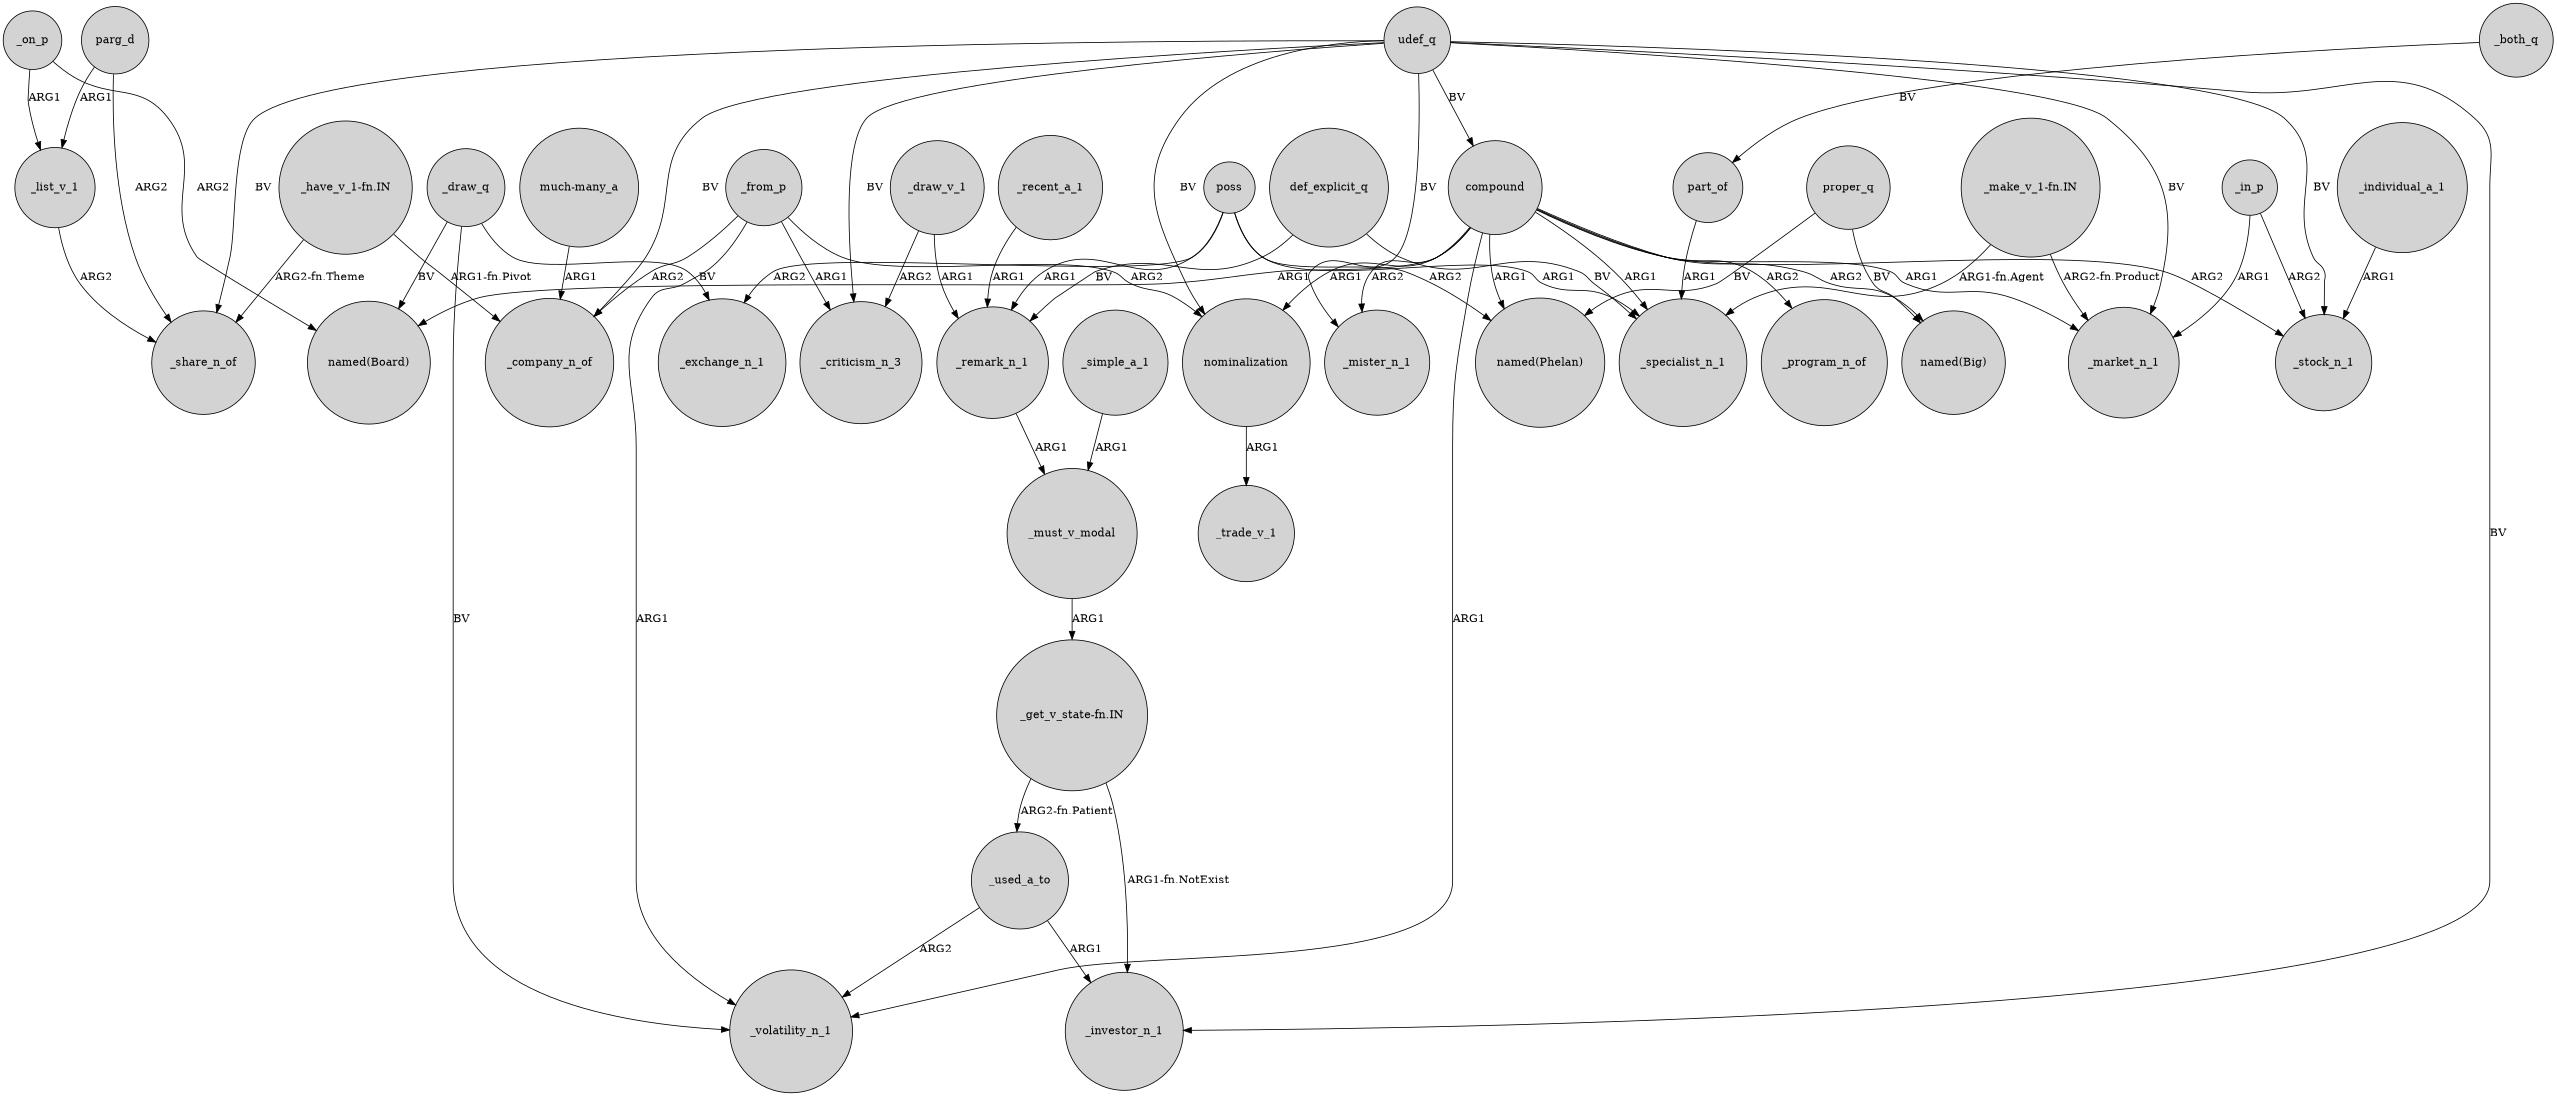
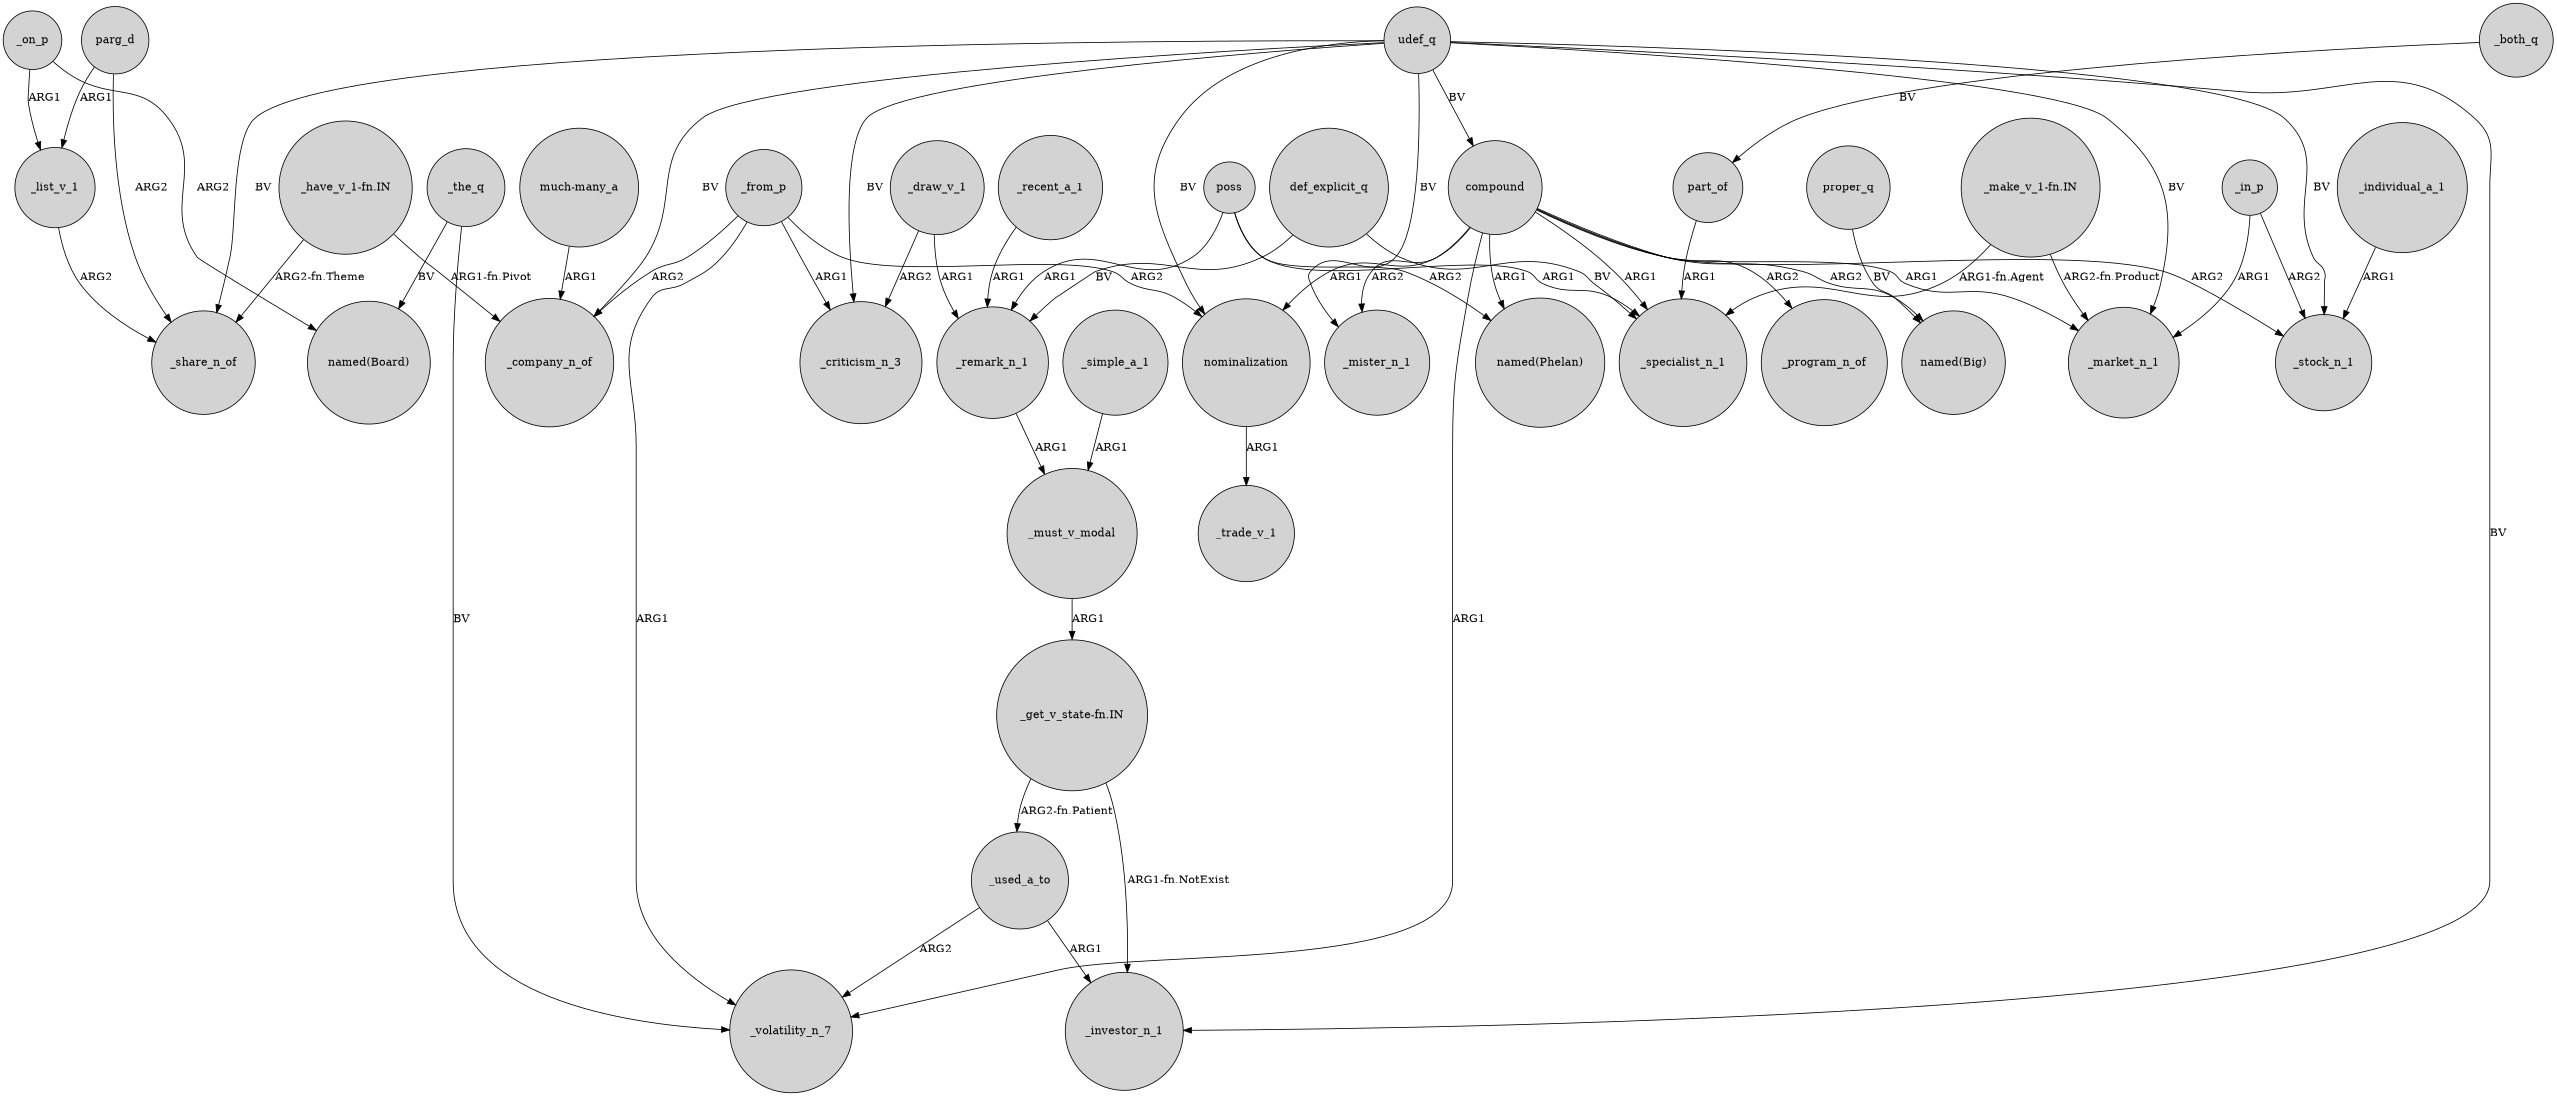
node "_draw_q": label "_draw_q" -> "_the_q"
edge "compound" -> "named(Board)": removed, label "ARG1"
edge "proper_q" -> "named(Phelan)": removed, label "BV"
node "_exchange_n_1": removed
node "_volatility_n_1": label "_volatility_n_1" -> "_volatility_n_7"
